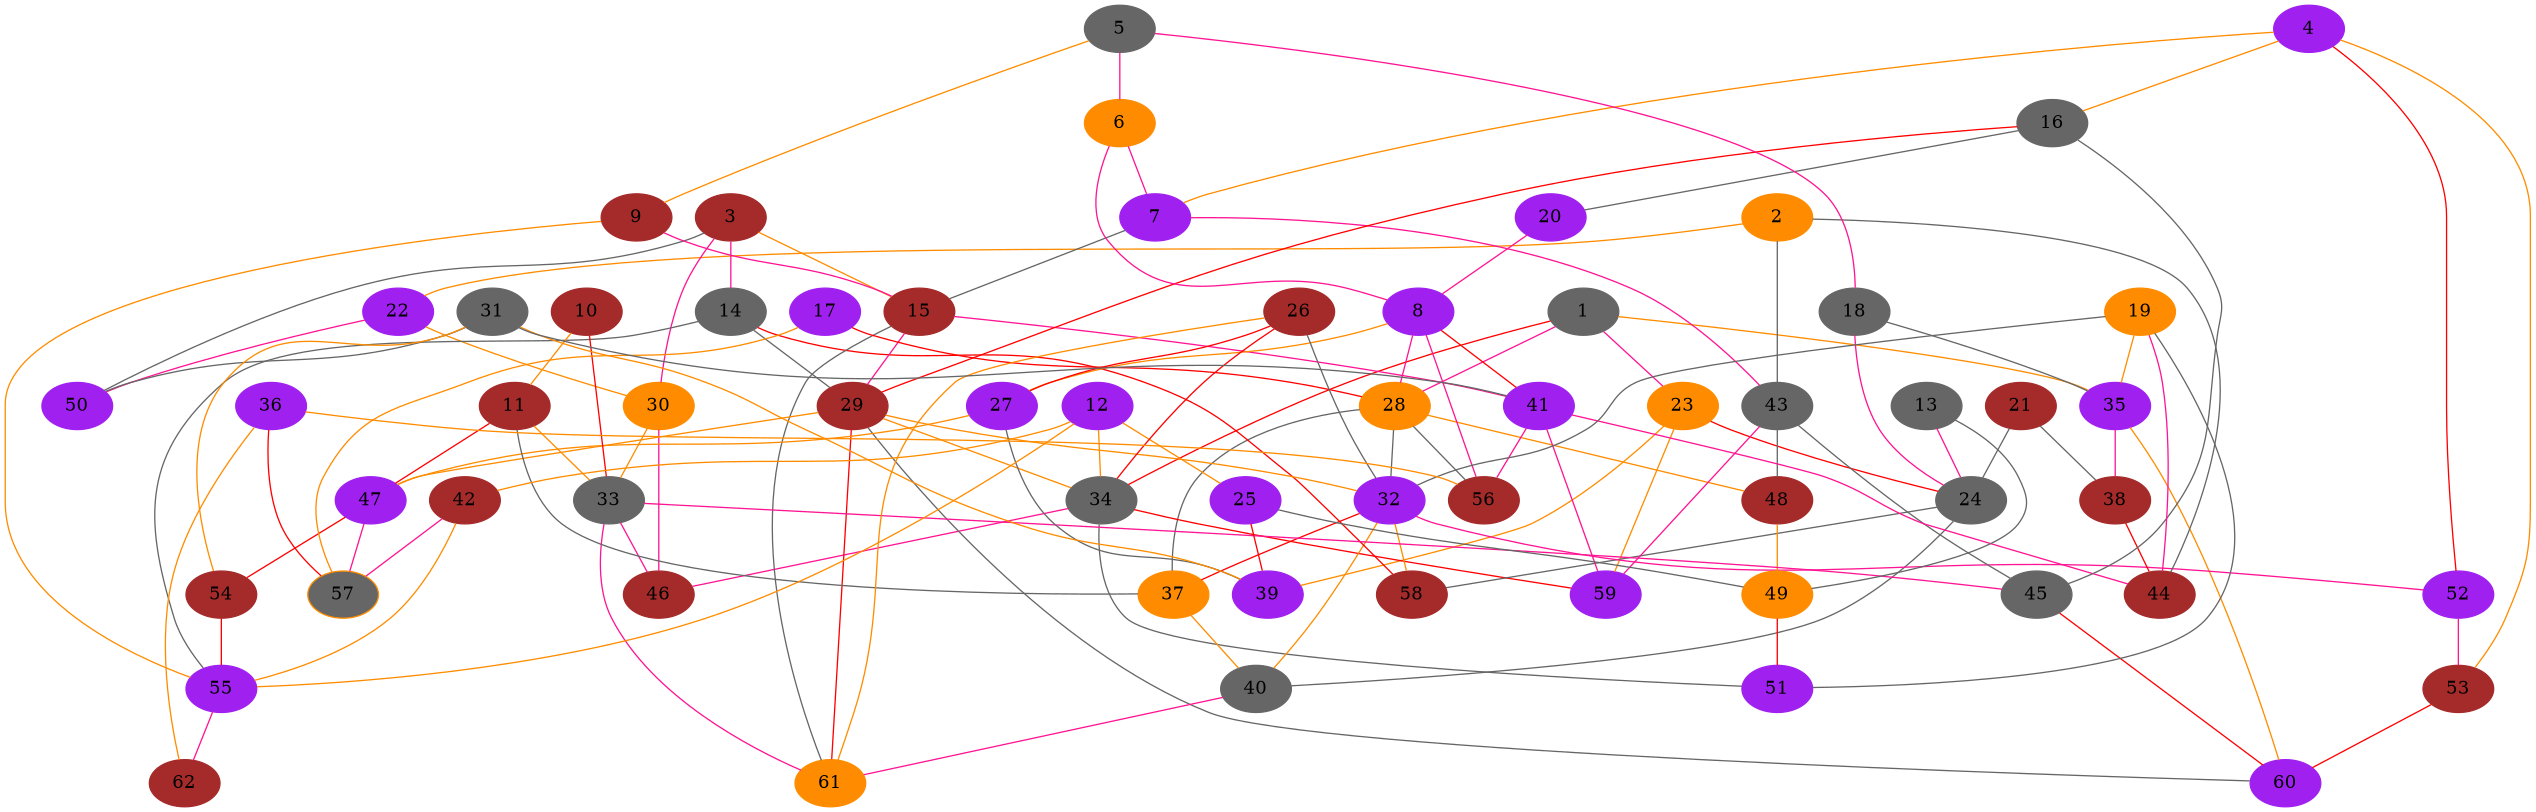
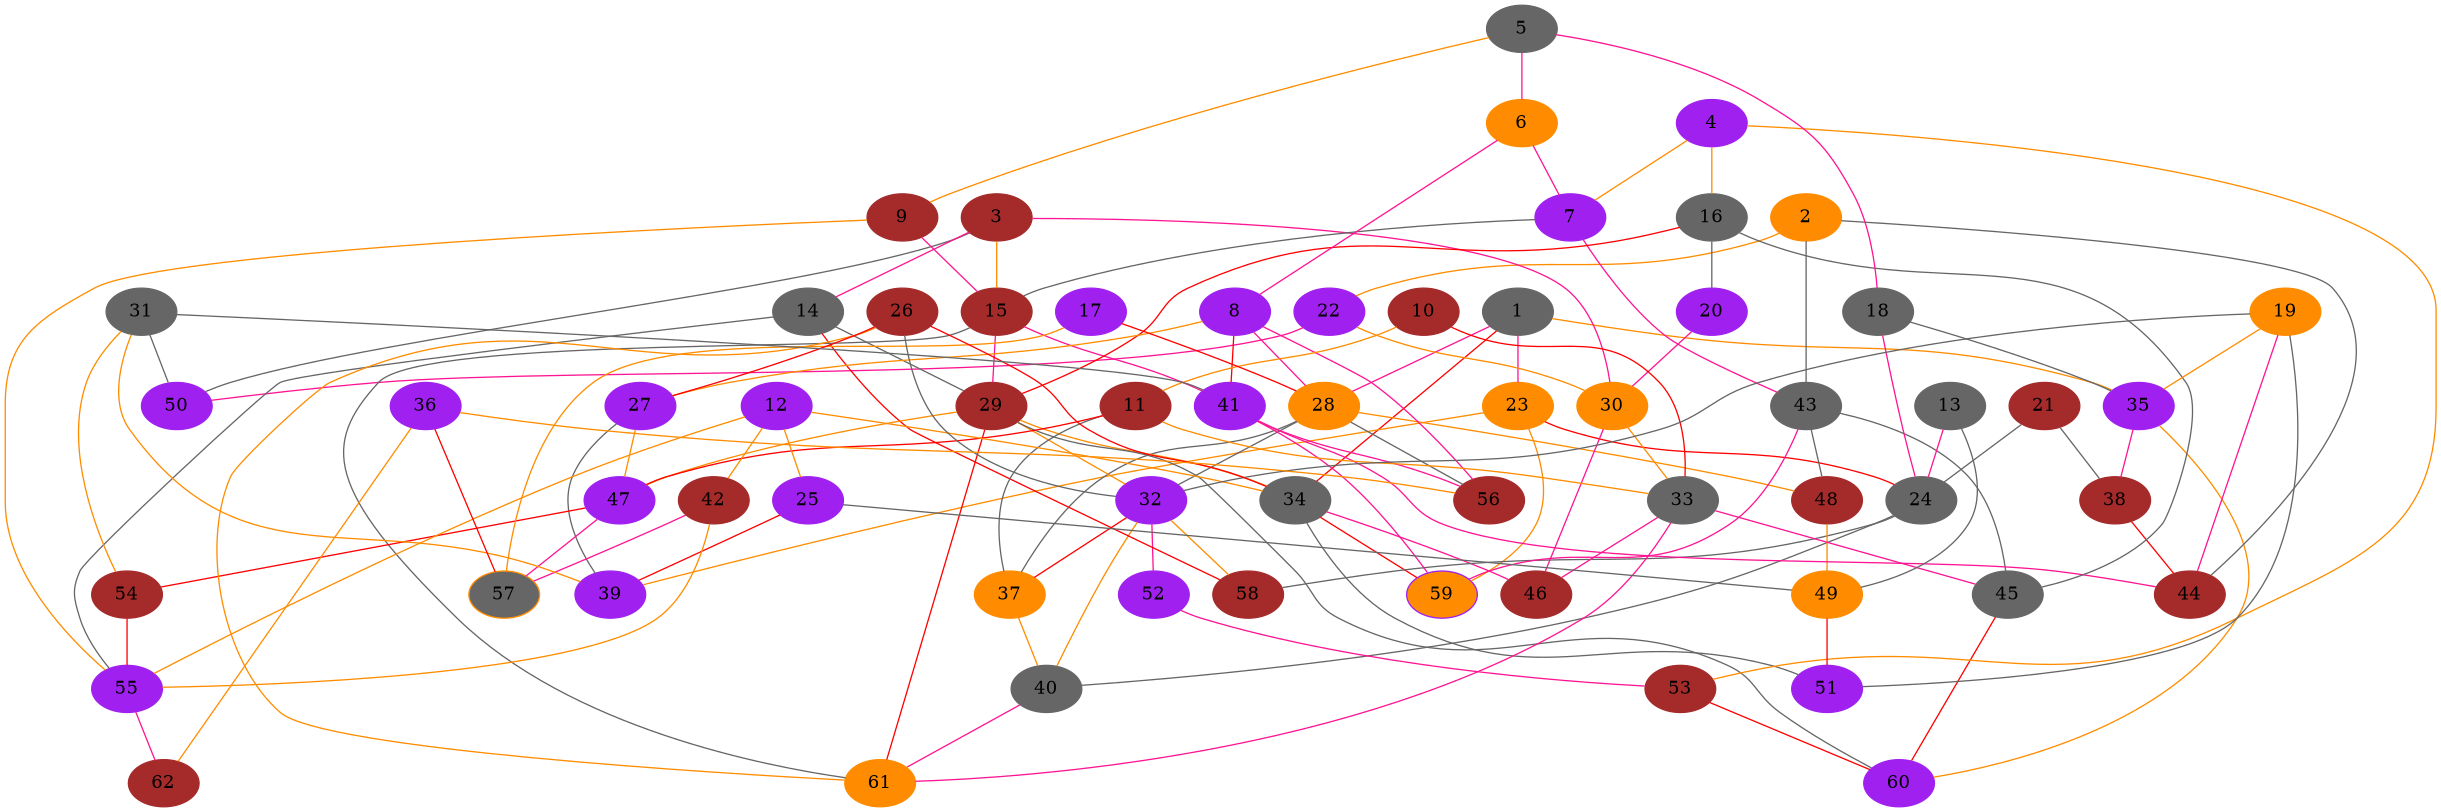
edge "20" -- "8": now "20" -- "30"
edge "4" -- "52": removed
node "59": fillcolor purple -> darkorange
